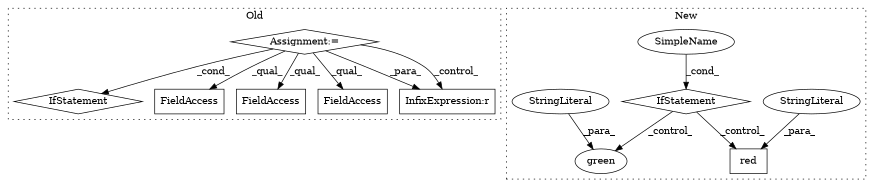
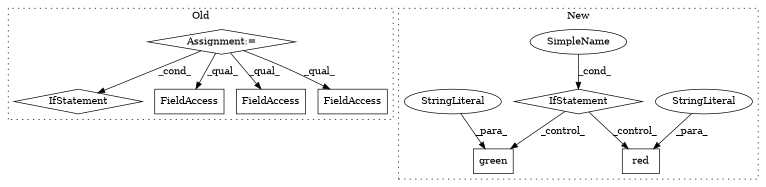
node "InfixExpression:r": removed
node "green": shape ellipse -> box
